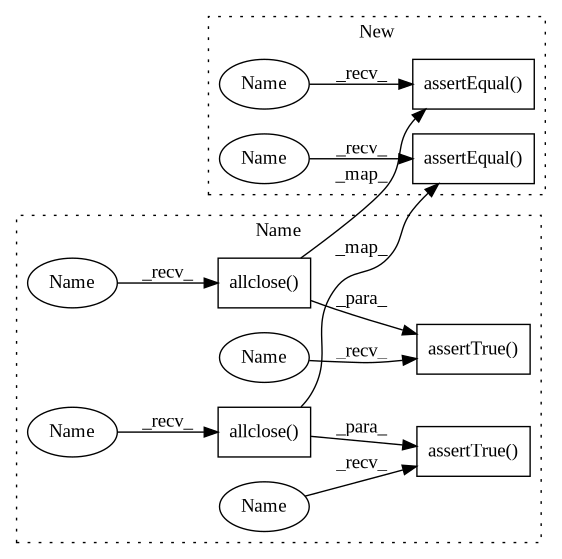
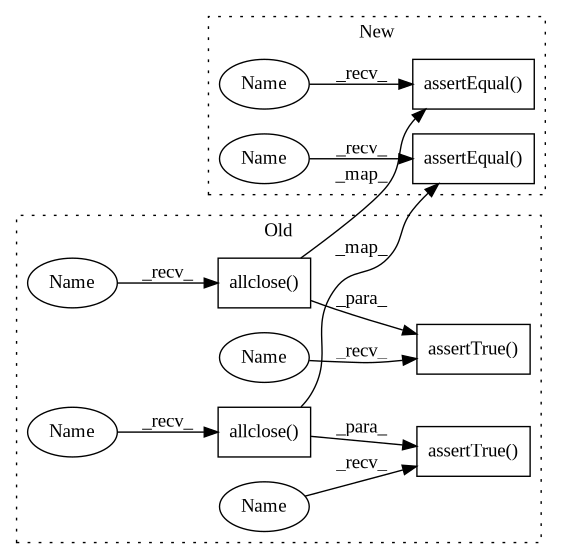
cluster "Name": label "Name" -> "Old"
